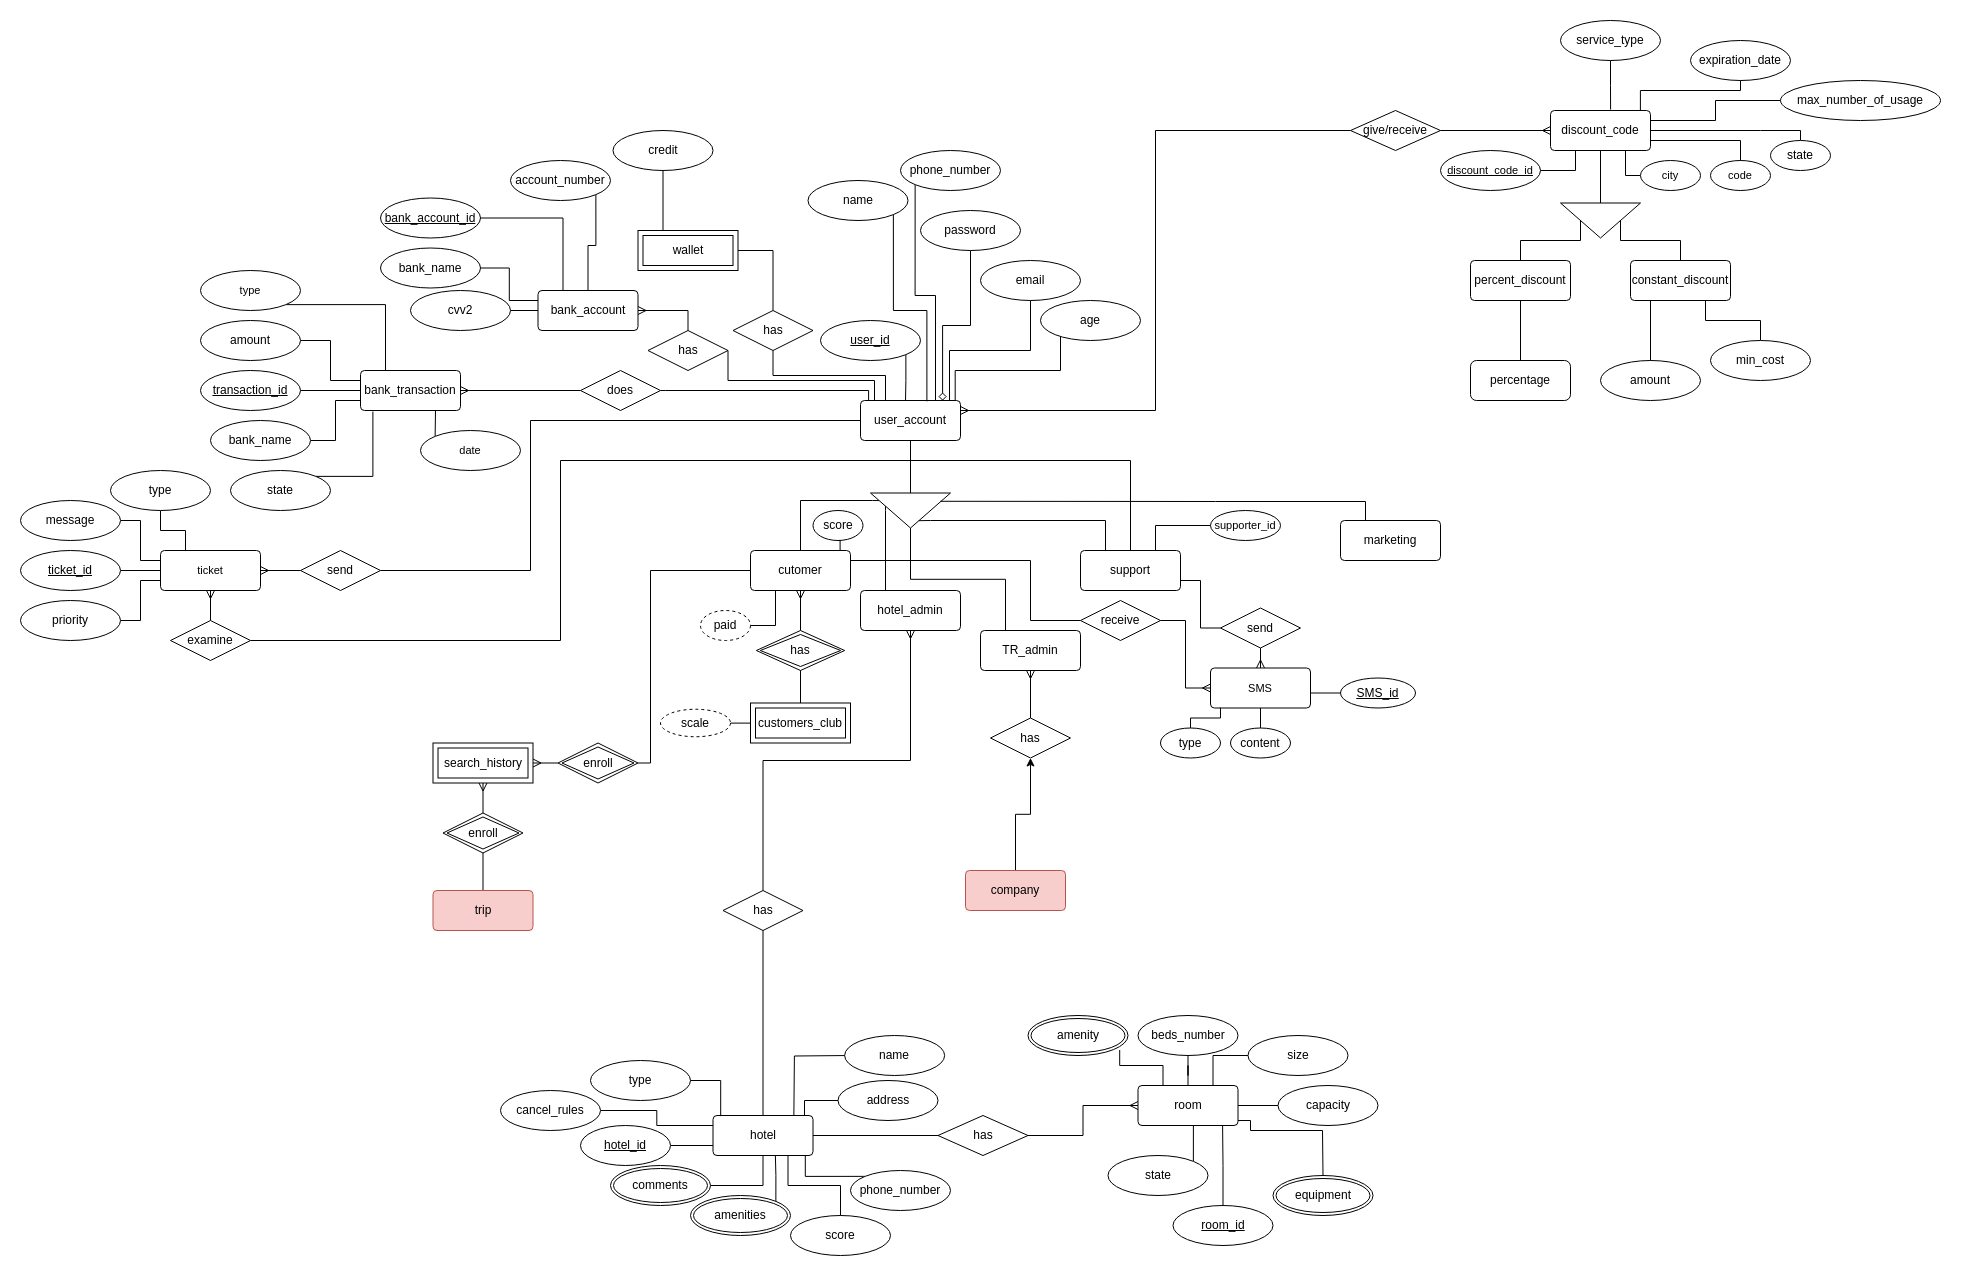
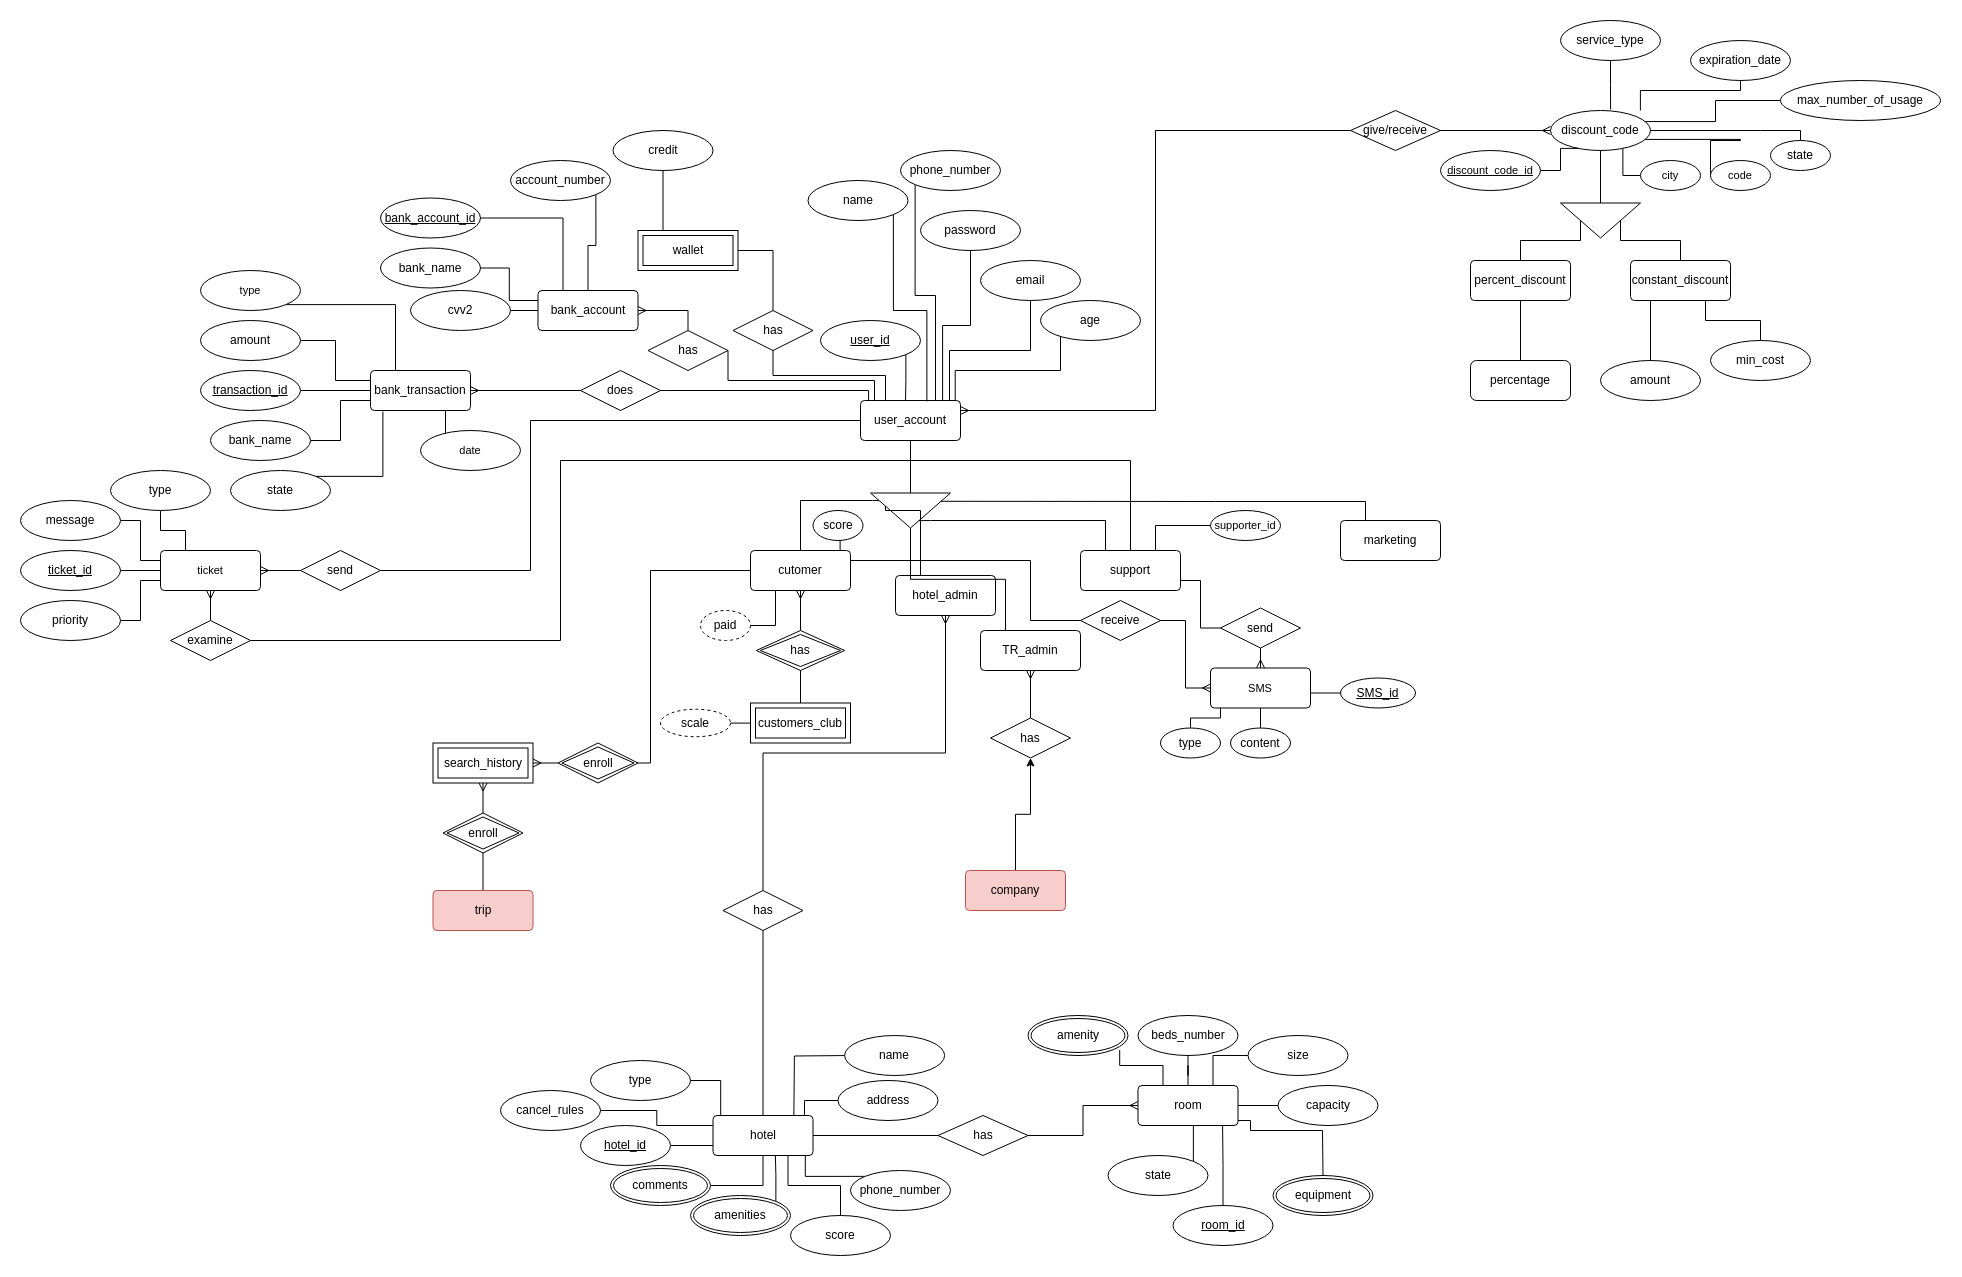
node "discount_code": shape rounded rectangle -> ellipse
node "bank_transaction": moved (411, 391) -> (421, 391)
edge "password" -> "user_account": arrowhead diamond -> none
node "hotel_admin": moved (911, 611) -> (946, 596)
